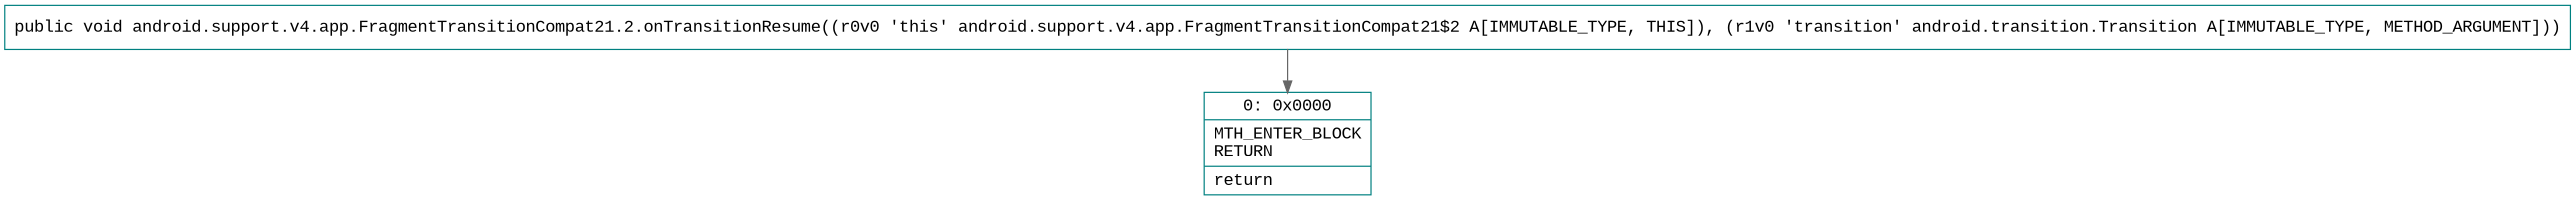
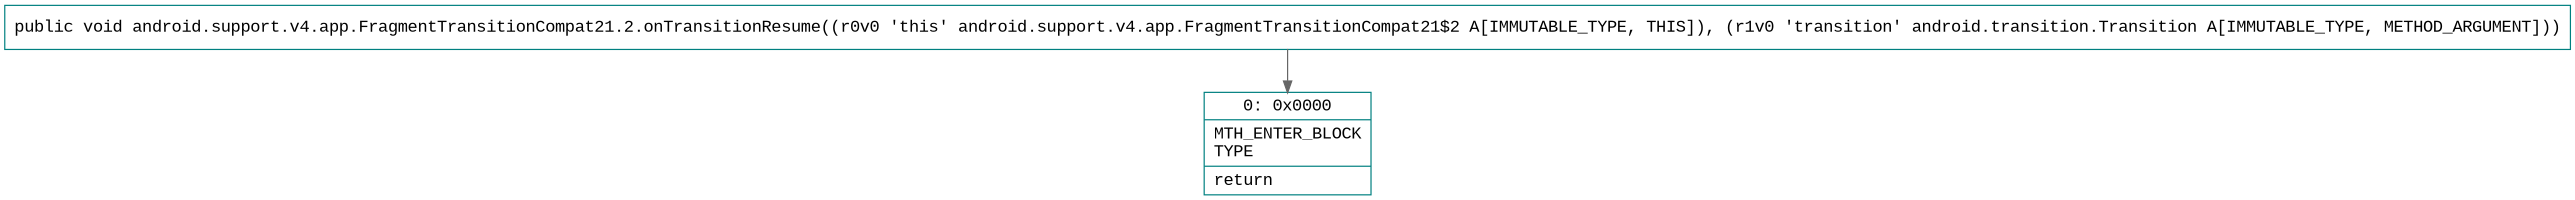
node "0: 0x0000": text "RETURN" -> "TYPE"
